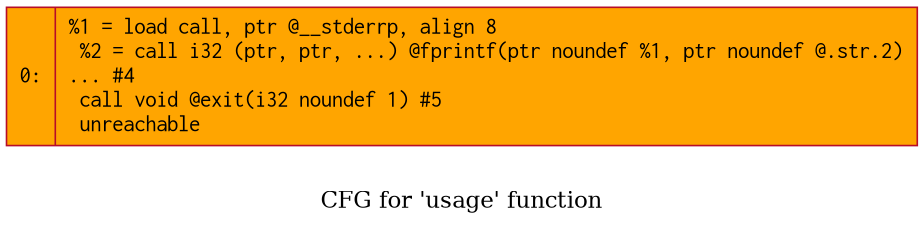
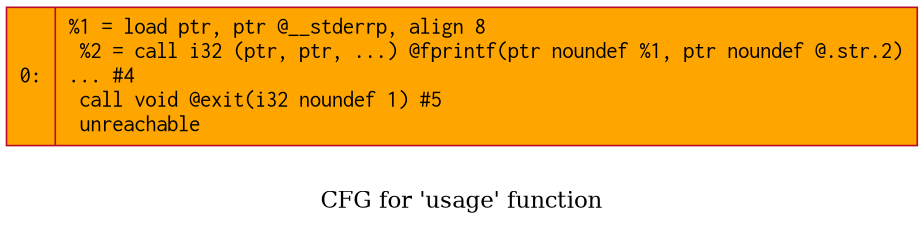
node "0:": text "%1 = load call, ptr @__stderrp, align 8" -> "%1 = load ptr, ptr @__stderrp, align 8"
